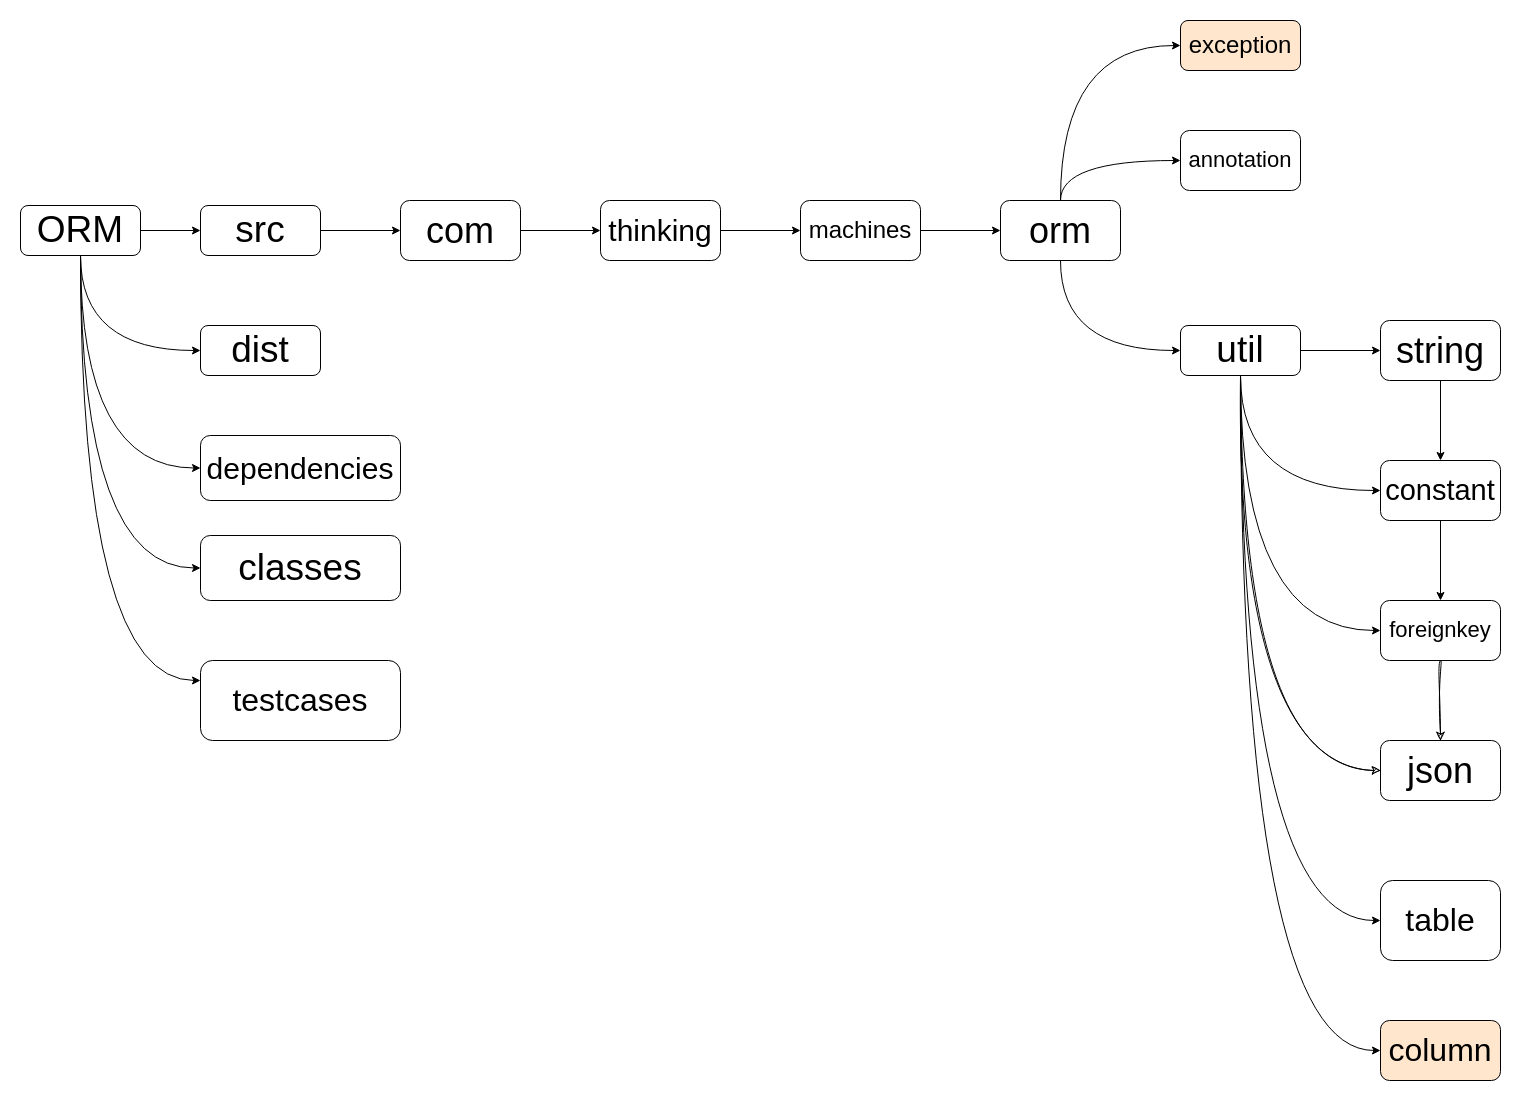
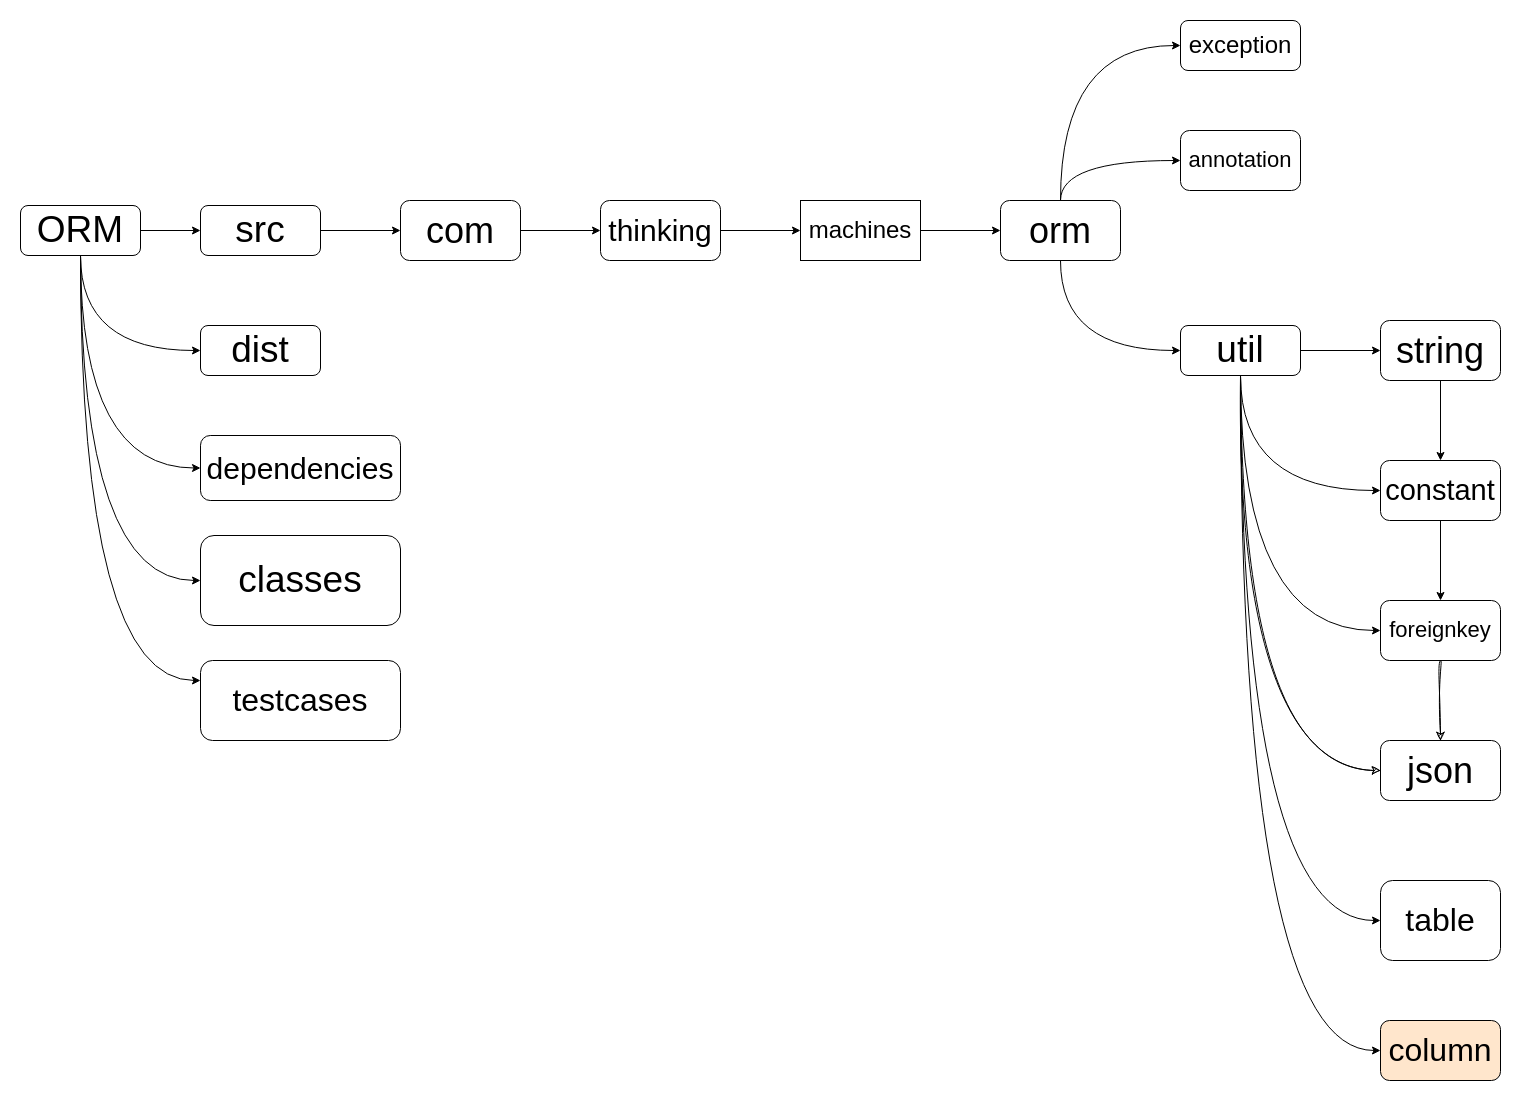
node "exception": fillcolor #ffe6cc -> #ffffff
node "machines": shape rounded rectangle -> rectangle
node "classes": size 200x65 -> 200x90
